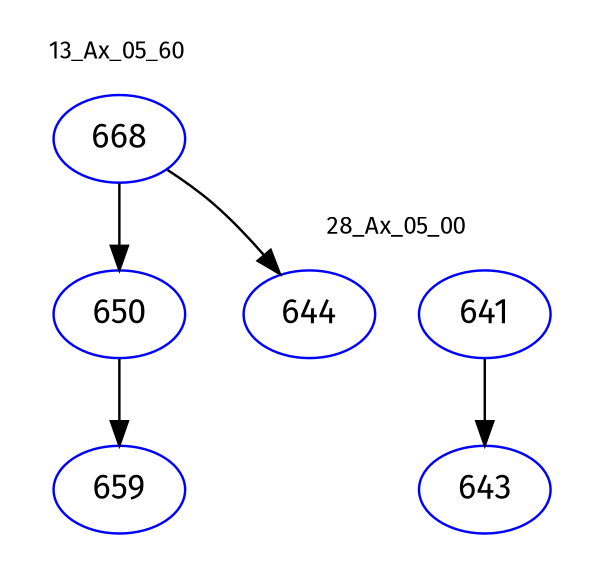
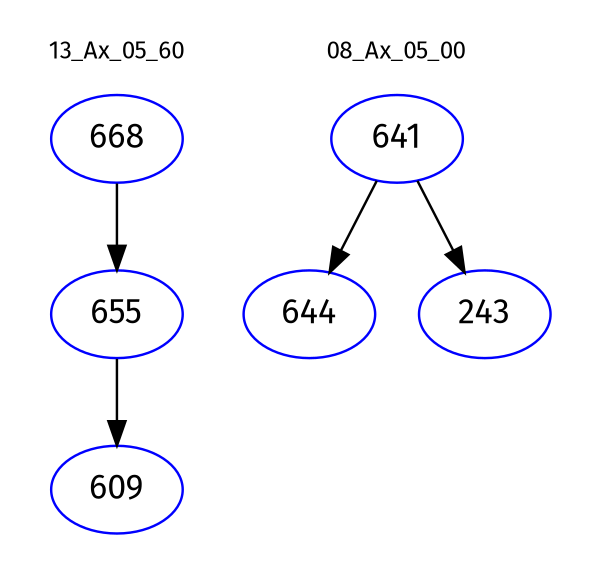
cluster "28_Ax_05_00": label "28_Ax_05_00" -> "08_Ax_05_00"
edge "668" -> "644": now "641" -> "644"
node "650": label "650" -> "655"
node "659": label "659" -> "609"
node "643": label "643" -> "243"
